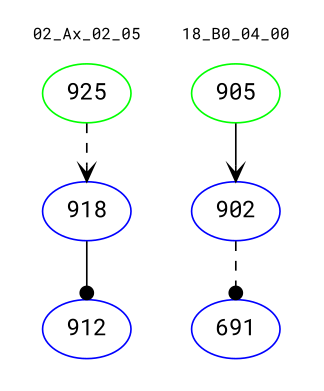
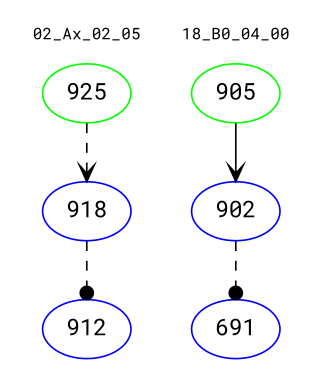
edge "918" -> "912": style solid -> dashed
